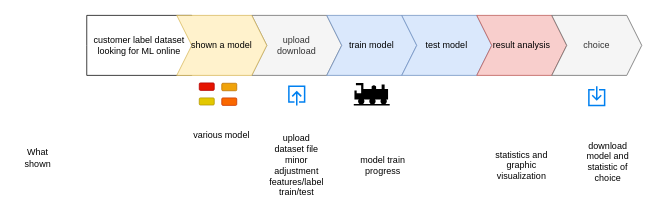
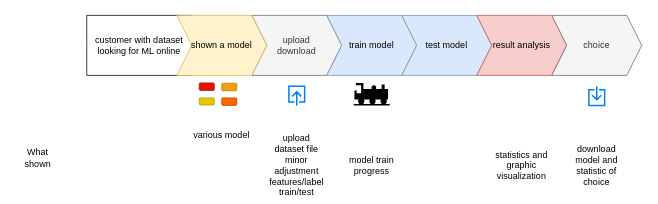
node "customer label dataset looking for ML online": label "customer label dataset looking for ML online" -> "customer with dataset looking for ML online"
node "download model and statistic of choice": moved (608, 162) -> (597, 165)
node "model train progress": moved (383, 165) -> (372, 165)
